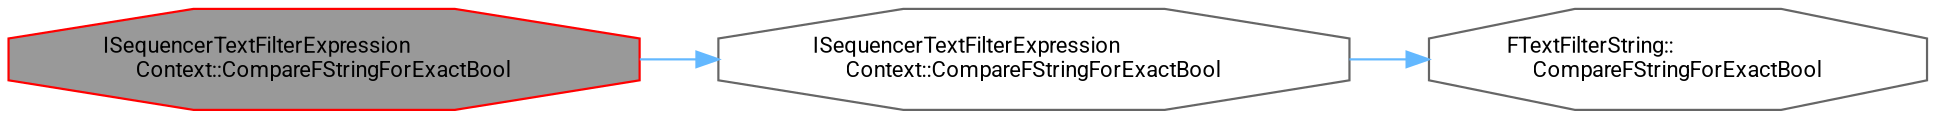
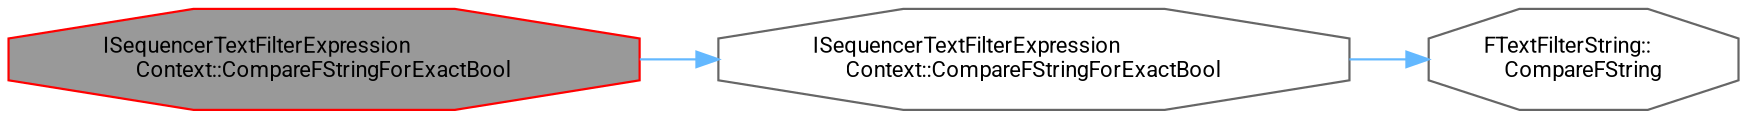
node "FTextFilterString:: CompareFStringForExactBool": label "FTextFilterString:: CompareFStringForExactBool" -> "FTextFilterString:: CompareFString"
